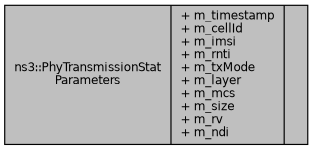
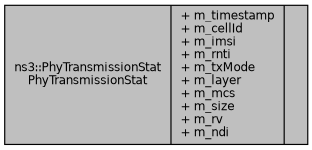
node "ns3::PhyTransmissionStat": text "Parameters" -> "PhyTransmissionStat"
